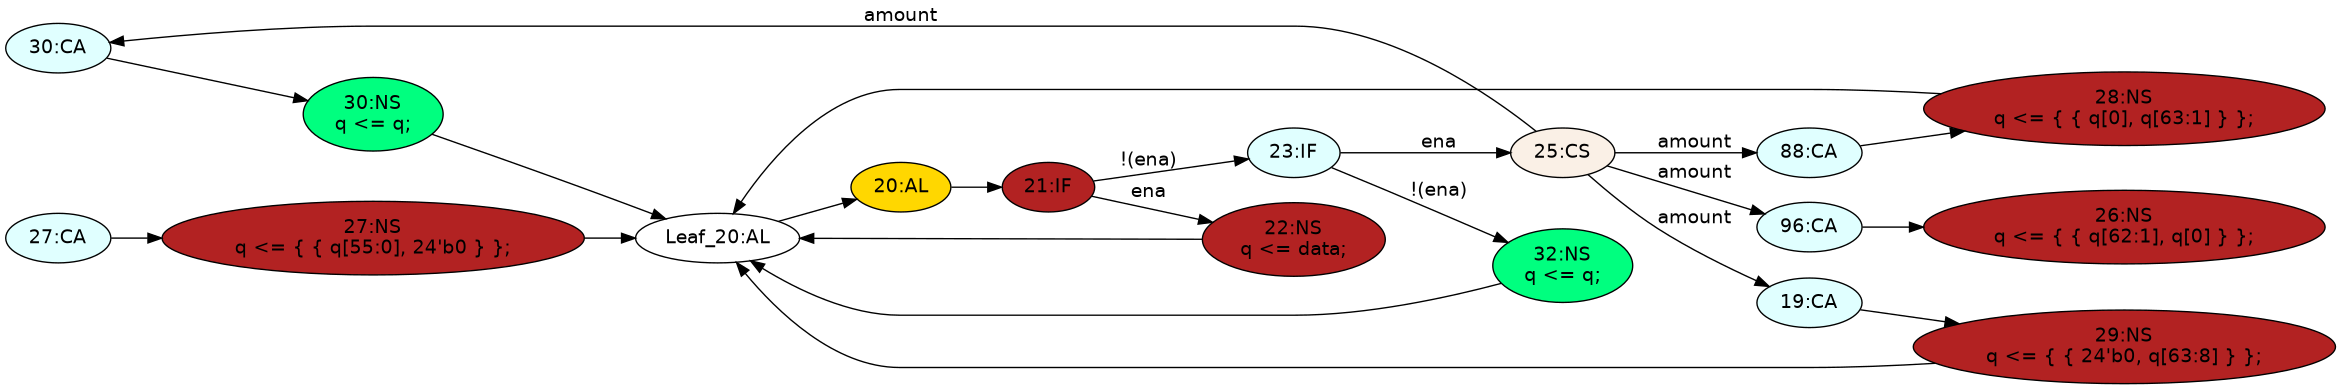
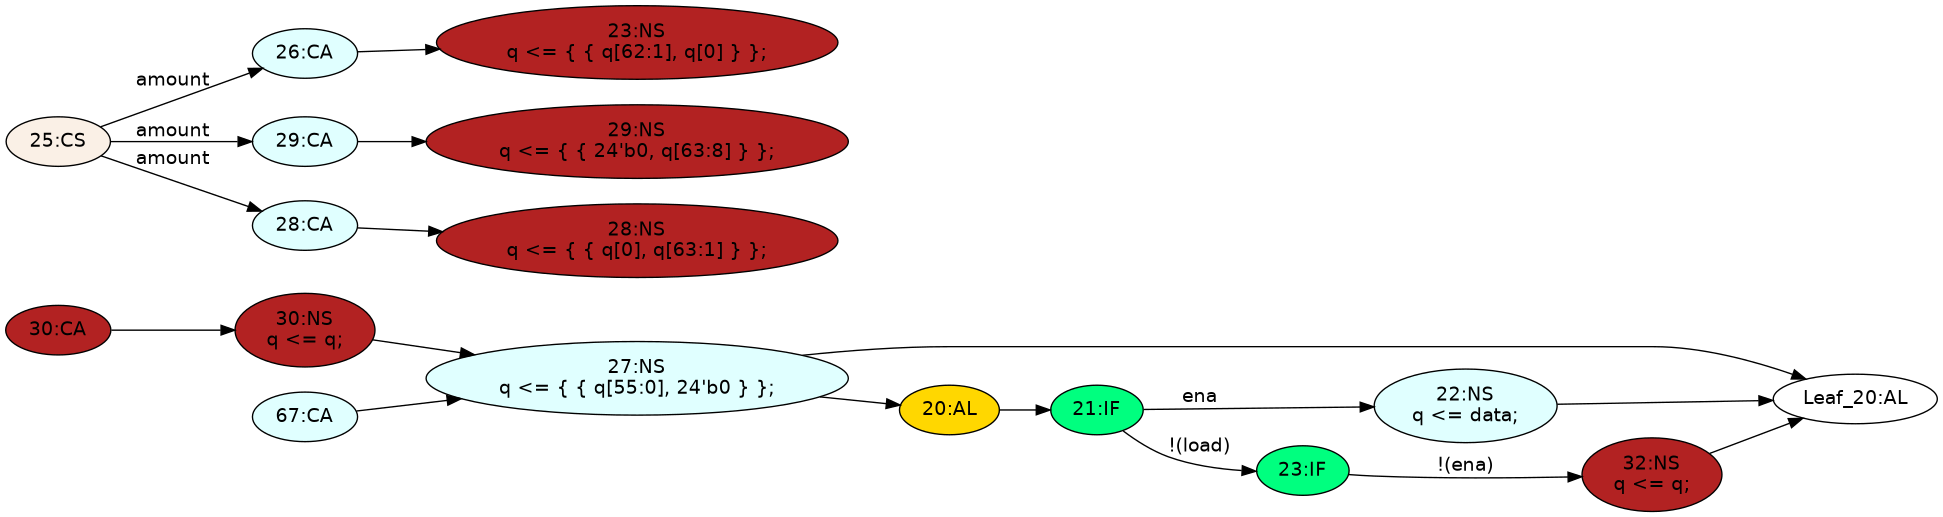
edge "25:CS" -> "30:CA": removed, label "amount"
node "30:CA": fillcolor lightcyan -> firebrick
edge "28:NS q <= { { q[0], q[63:1] } };" -> "Leaf_20:AL": removed
node "30:NS q <= q;": fillcolor springgreen -> firebrick
node "23:IF": fillcolor lightcyan -> springgreen
edge "23:IF" -> "25:CS": removed, label "ena"
node "88:CA": label "88:CA" -> "28:CA"
edge "21:IF" -> "23:IF": label "!(ena)" -> "!(load)"
edge "30:NS q <= q;" -> "Leaf_20:AL": now "30:NS q <= q;" -> "27:NS q <= { { q[55:0], 24'b0 } };"
node "21:IF": fillcolor firebrick -> springgreen
edge "Leaf_20:AL" -> "20:AL": now "27:NS q <= { { q[55:0], 24'b0 } };" -> "20:AL"
node "96:CA": label "96:CA" -> "26:CA"
node "26:NS q <= { { q[62:1], q[0] } };": label "26:NS q <= { { q[62:1], q[0] } };" -> "23:NS q <= { { q[62:1], q[0] } };"
node "27:CA": label "27:CA" -> "67:CA"
node "27:NS q <= { { q[55:0], 24'b0 } };": fillcolor firebrick -> lightcyan
node "22:NS q <= data;": fillcolor firebrick -> lightcyan
node "32:NS q <= q;": fillcolor springgreen -> firebrick
node "19:CA": label "19:CA" -> "29:CA"
edge "29:NS q <= { { 24'b0, q[63:8] } };" -> "Leaf_20:AL": removed
